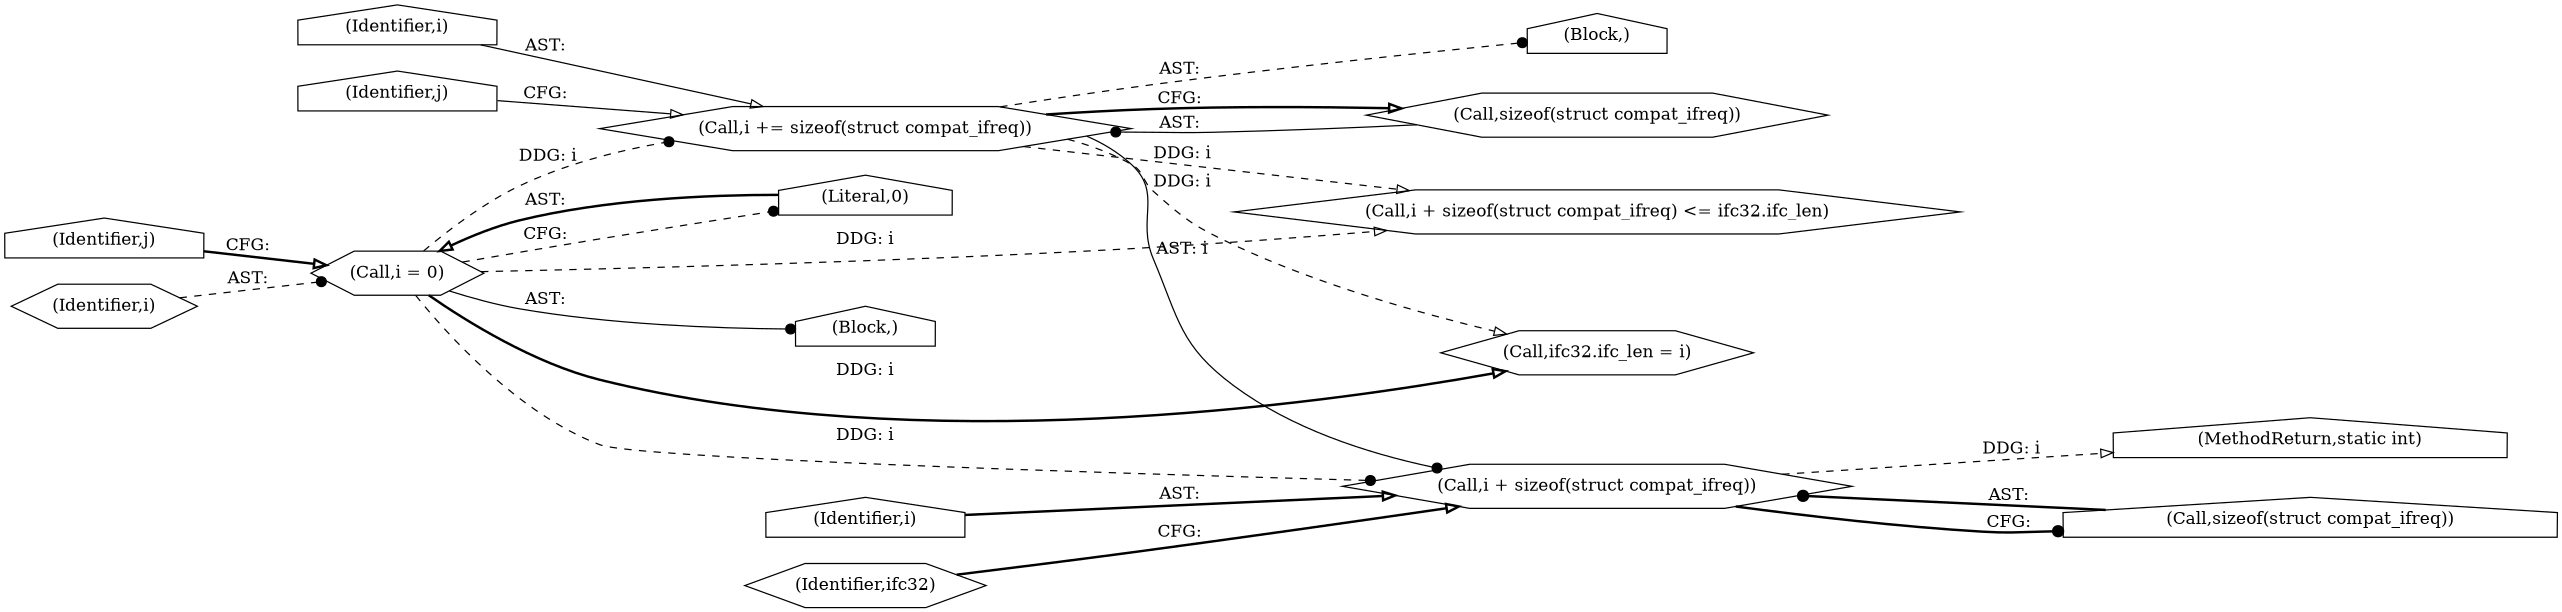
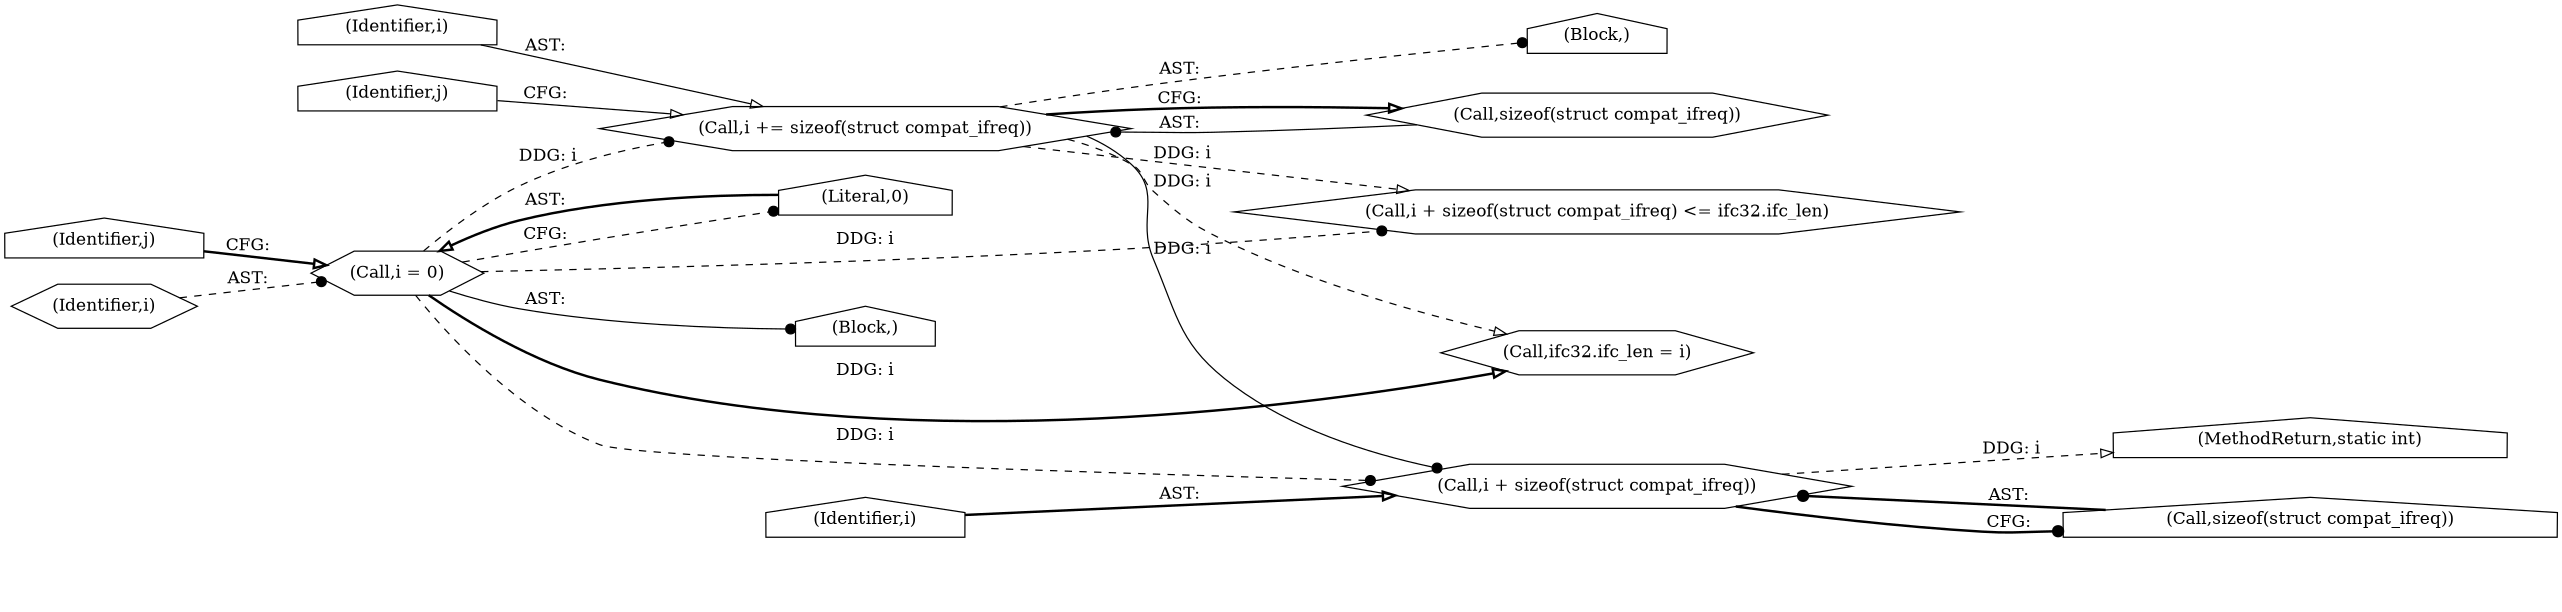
edge "(Call,i += sizeof(struct compat_ifreq))" -> "(Call,i + sizeof(struct compat_ifreq))": label "AST: i" -> "DDG: i"
edge "(Call,i = 0)" -> "(Call,i + sizeof(struct compat_ifreq) <= ifc32.ifc_len)": arrowhead onormal -> dot
node "(Identifier,ifc32)": removed
